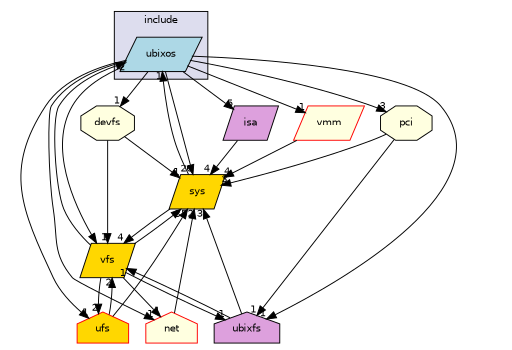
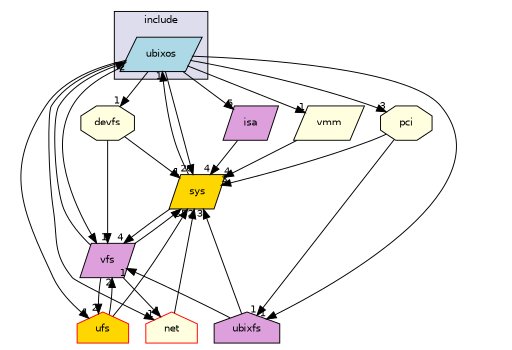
node "vmm": color red -> black
node "vfs": fillcolor gold -> plum
edge "vfs" -> "ubixfs": removed
